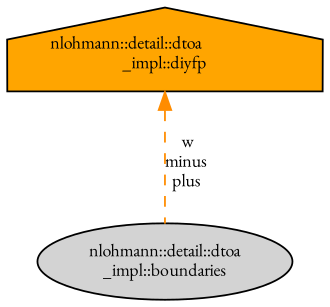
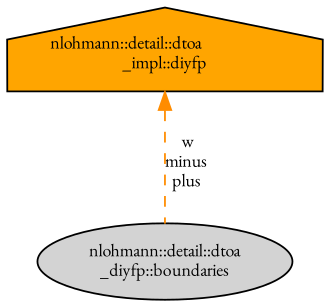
node "nlohmann::detail::dtoa _impl::boundaries": label "nlohmann::detail::dtoa _impl::boundaries" -> "nlohmann::detail::dtoa _diyfp::boundaries"
